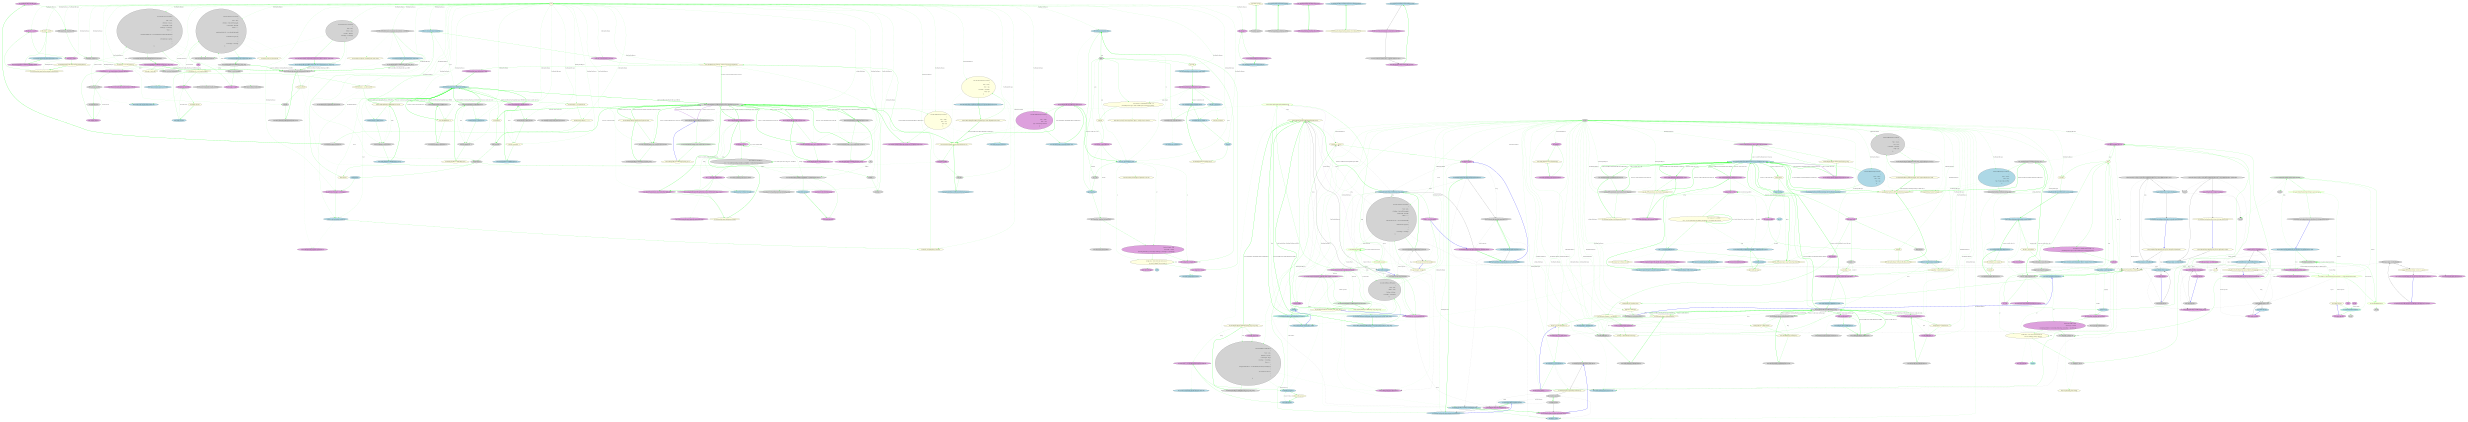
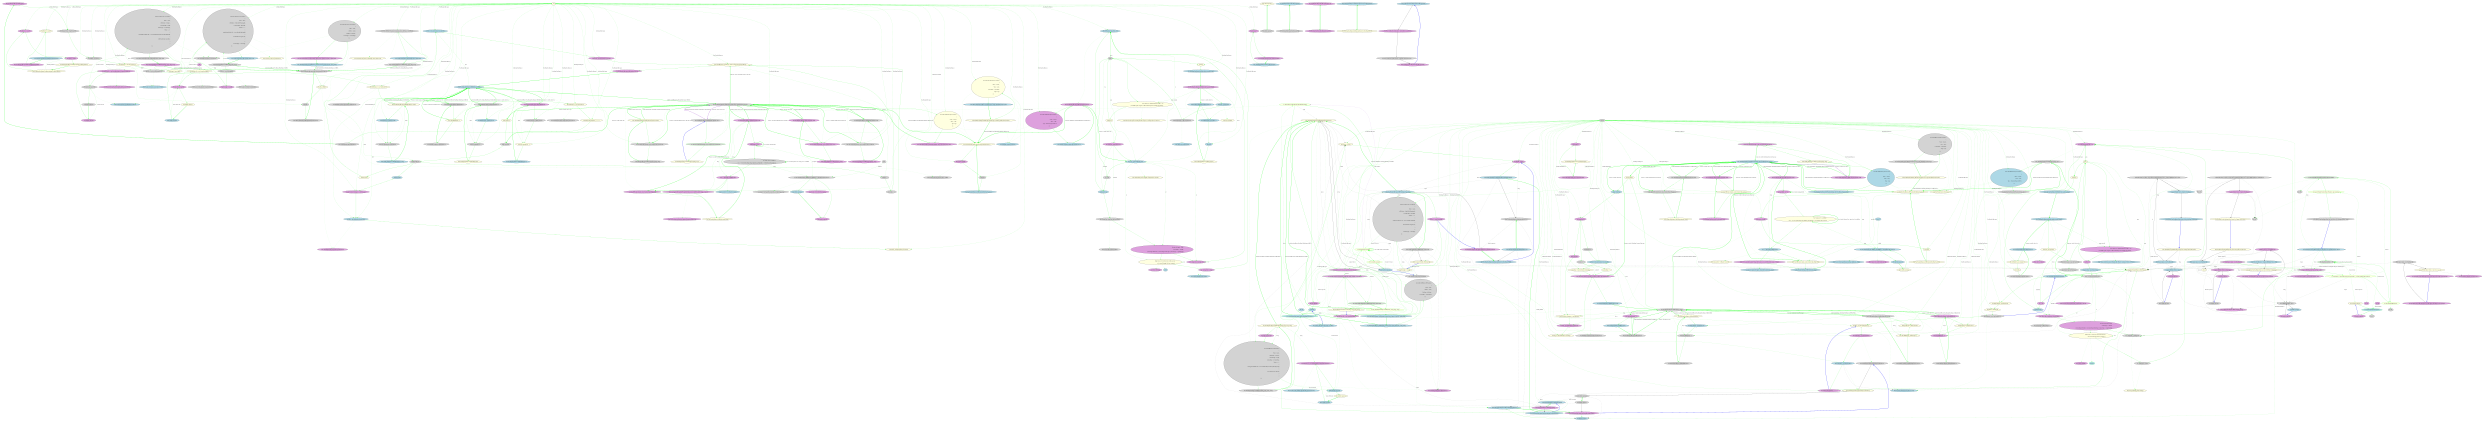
edge "Exit RestSharp.Tests.RestRequestTests.RestRequestTests()" -> "Entry RestSharp.Tests.RestRequestTests.RestRequestTests()": color green -> blue
node "m0_165": added
